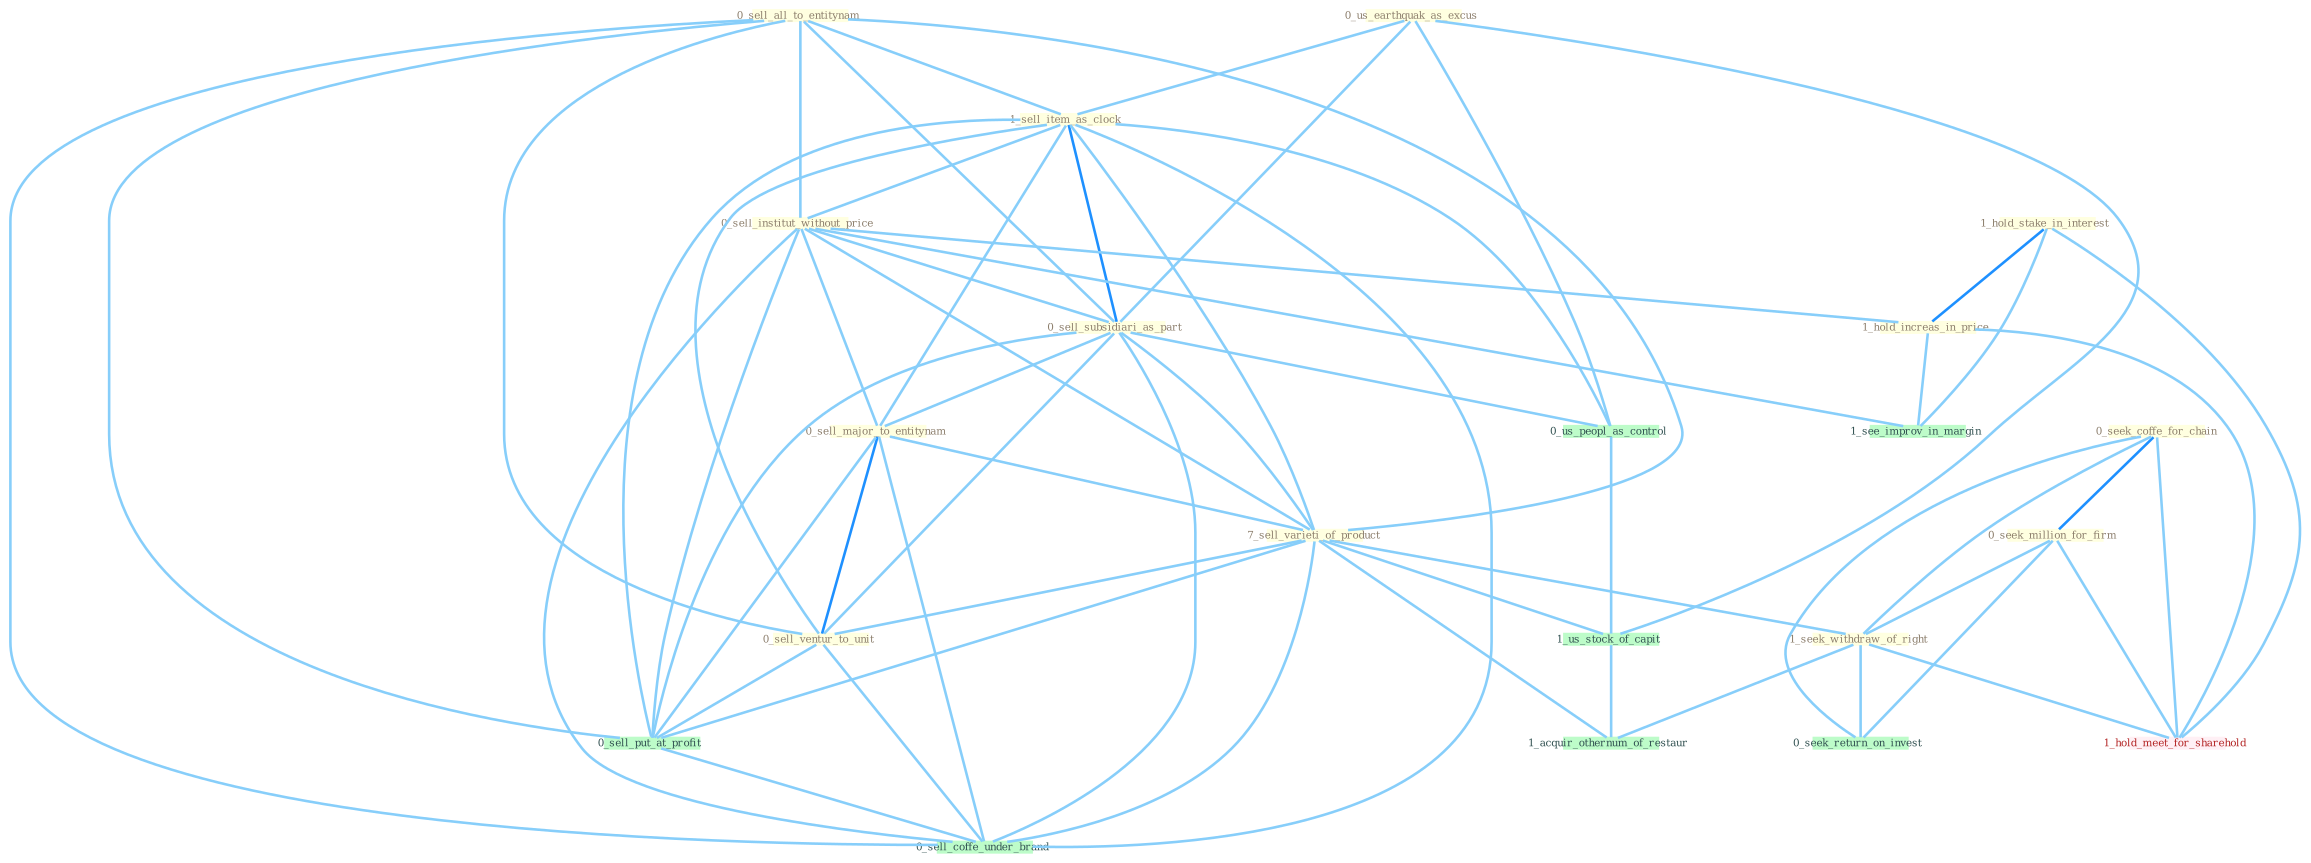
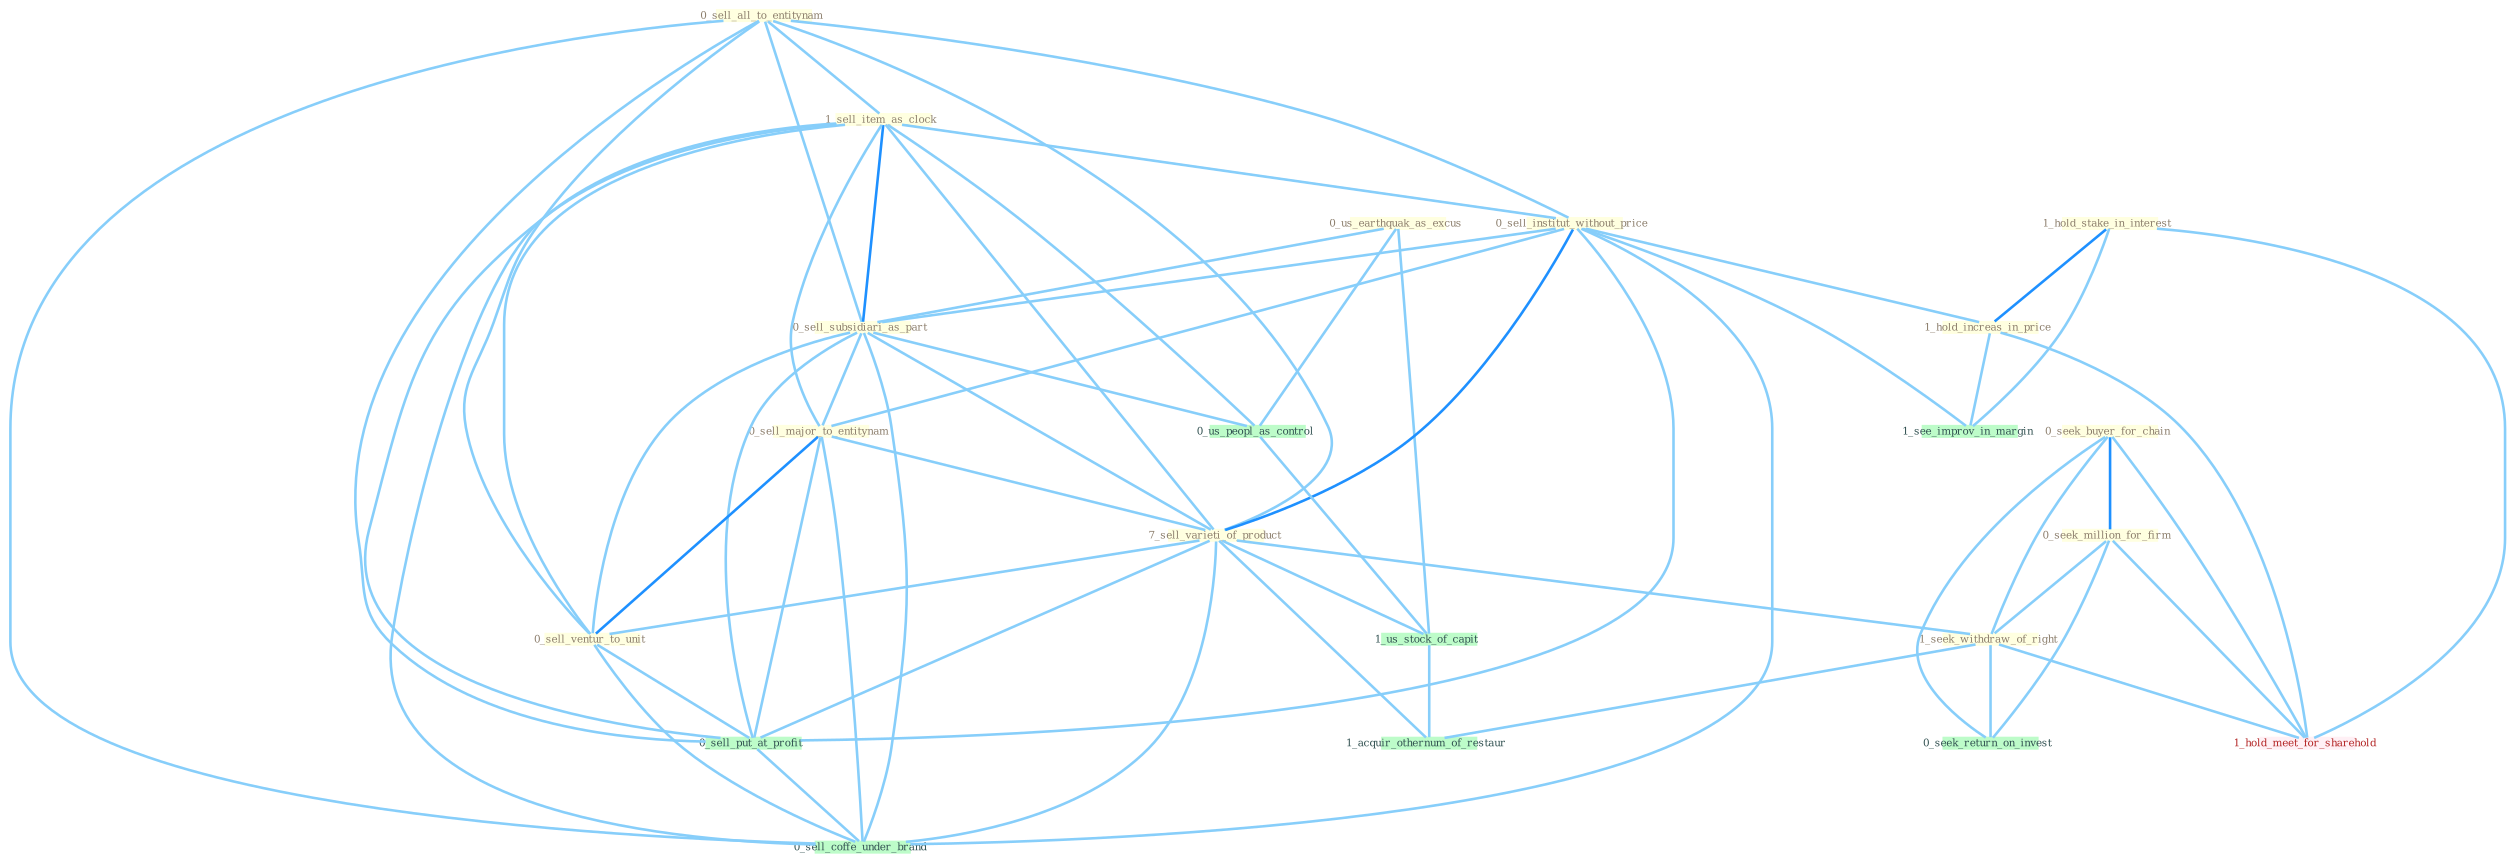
edge "0_us_earthquak_as_excus" -- "1_sell_item_as_clock": removed
edge "0_sell_institut_without_price" -- "7_sell_varieti_of_product": color #87cefa -> #1e90ff
node "0_seek_coffe_for_chain": label "0_seek_coffe_for_chain" -> "0_seek_buyer_for_chain"
